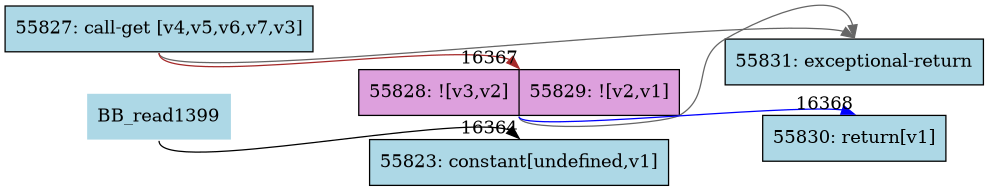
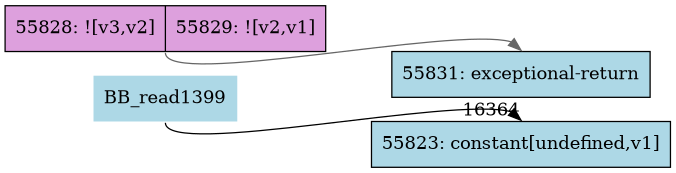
node "55827: call-get [v4,v5,v6,v7,v3]": removed
node "55830: return[v1]": removed
